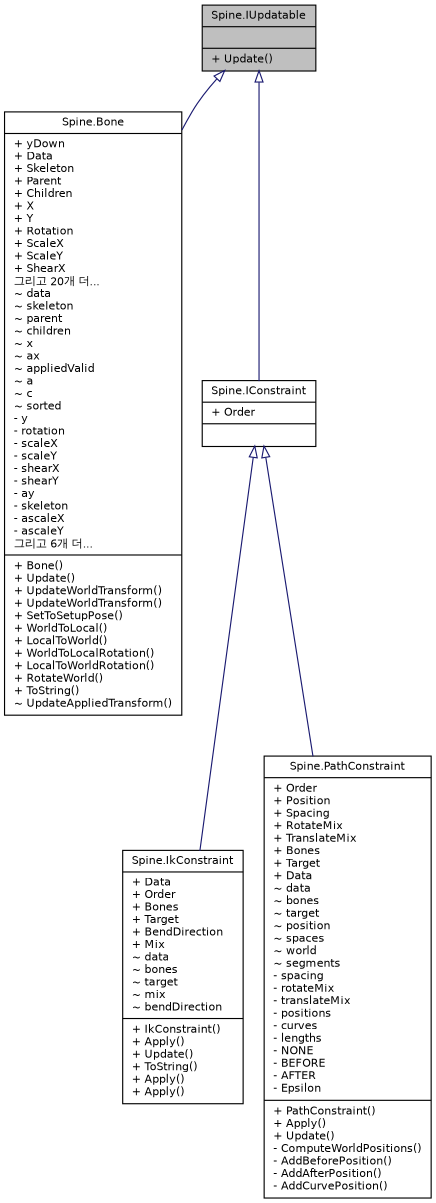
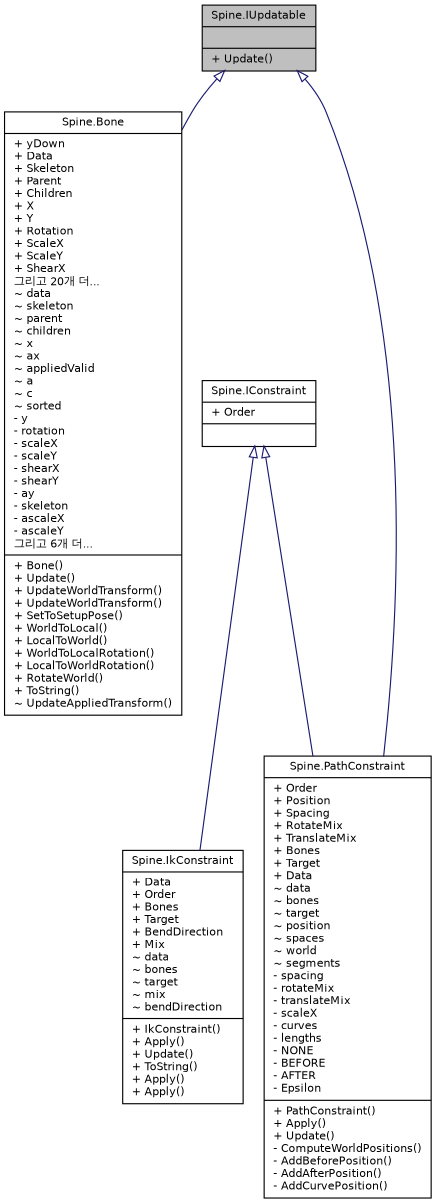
edge "Spine.IConstraint" -> "Spine.IUpdatable": now "Spine.PathConstraint" -> "Spine.IUpdatable"
node "Spine.PathConstraint": text "- positions" -> "- scaleX"
